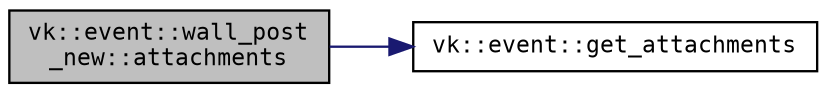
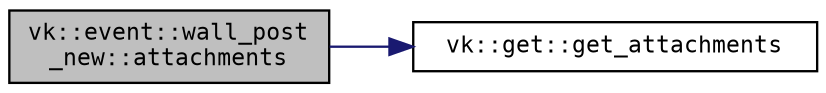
node "vk::event::get_attachments": label "vk::event::get_attachments" -> "vk::get::get_attachments"
